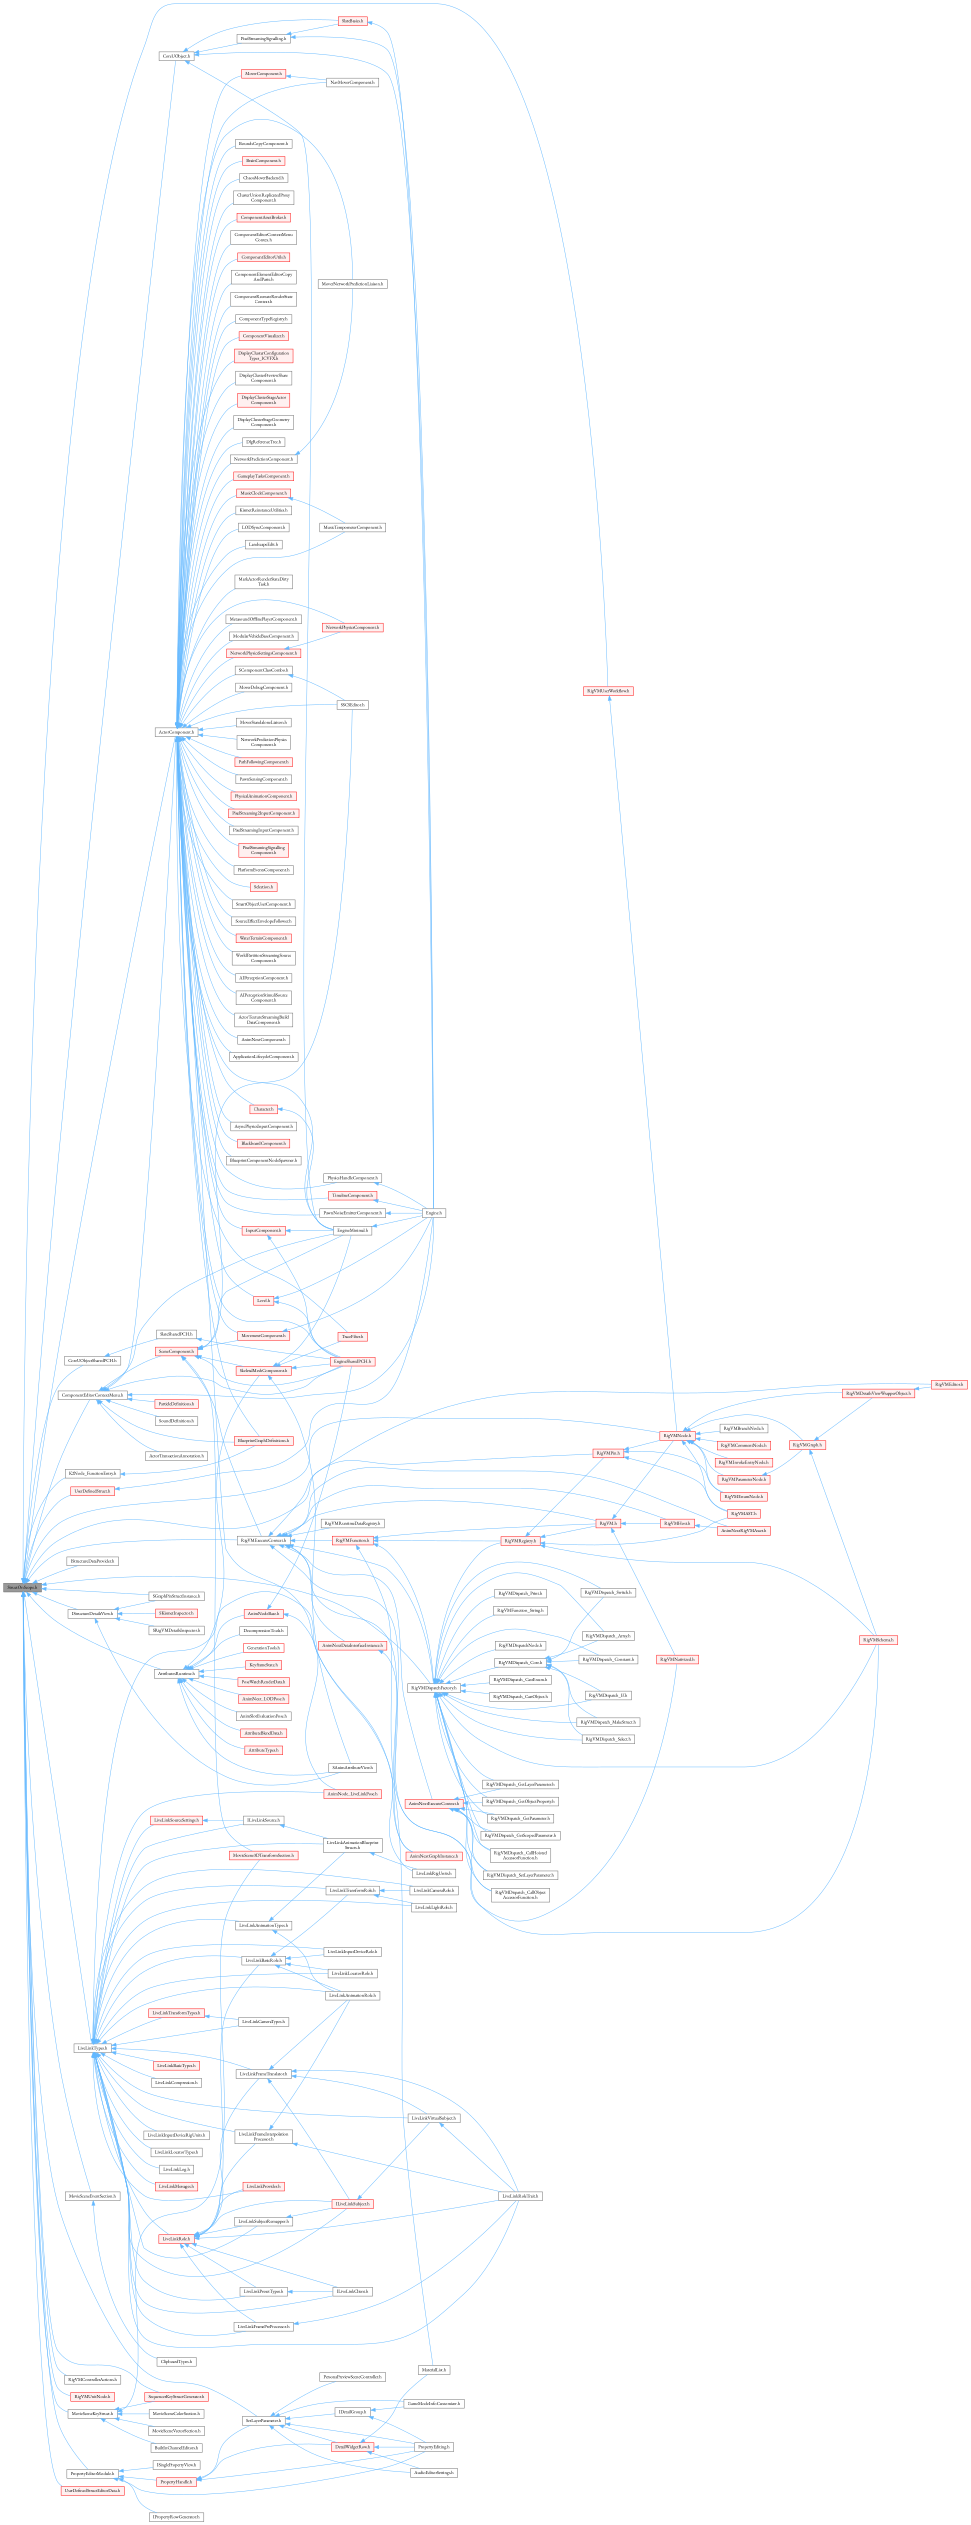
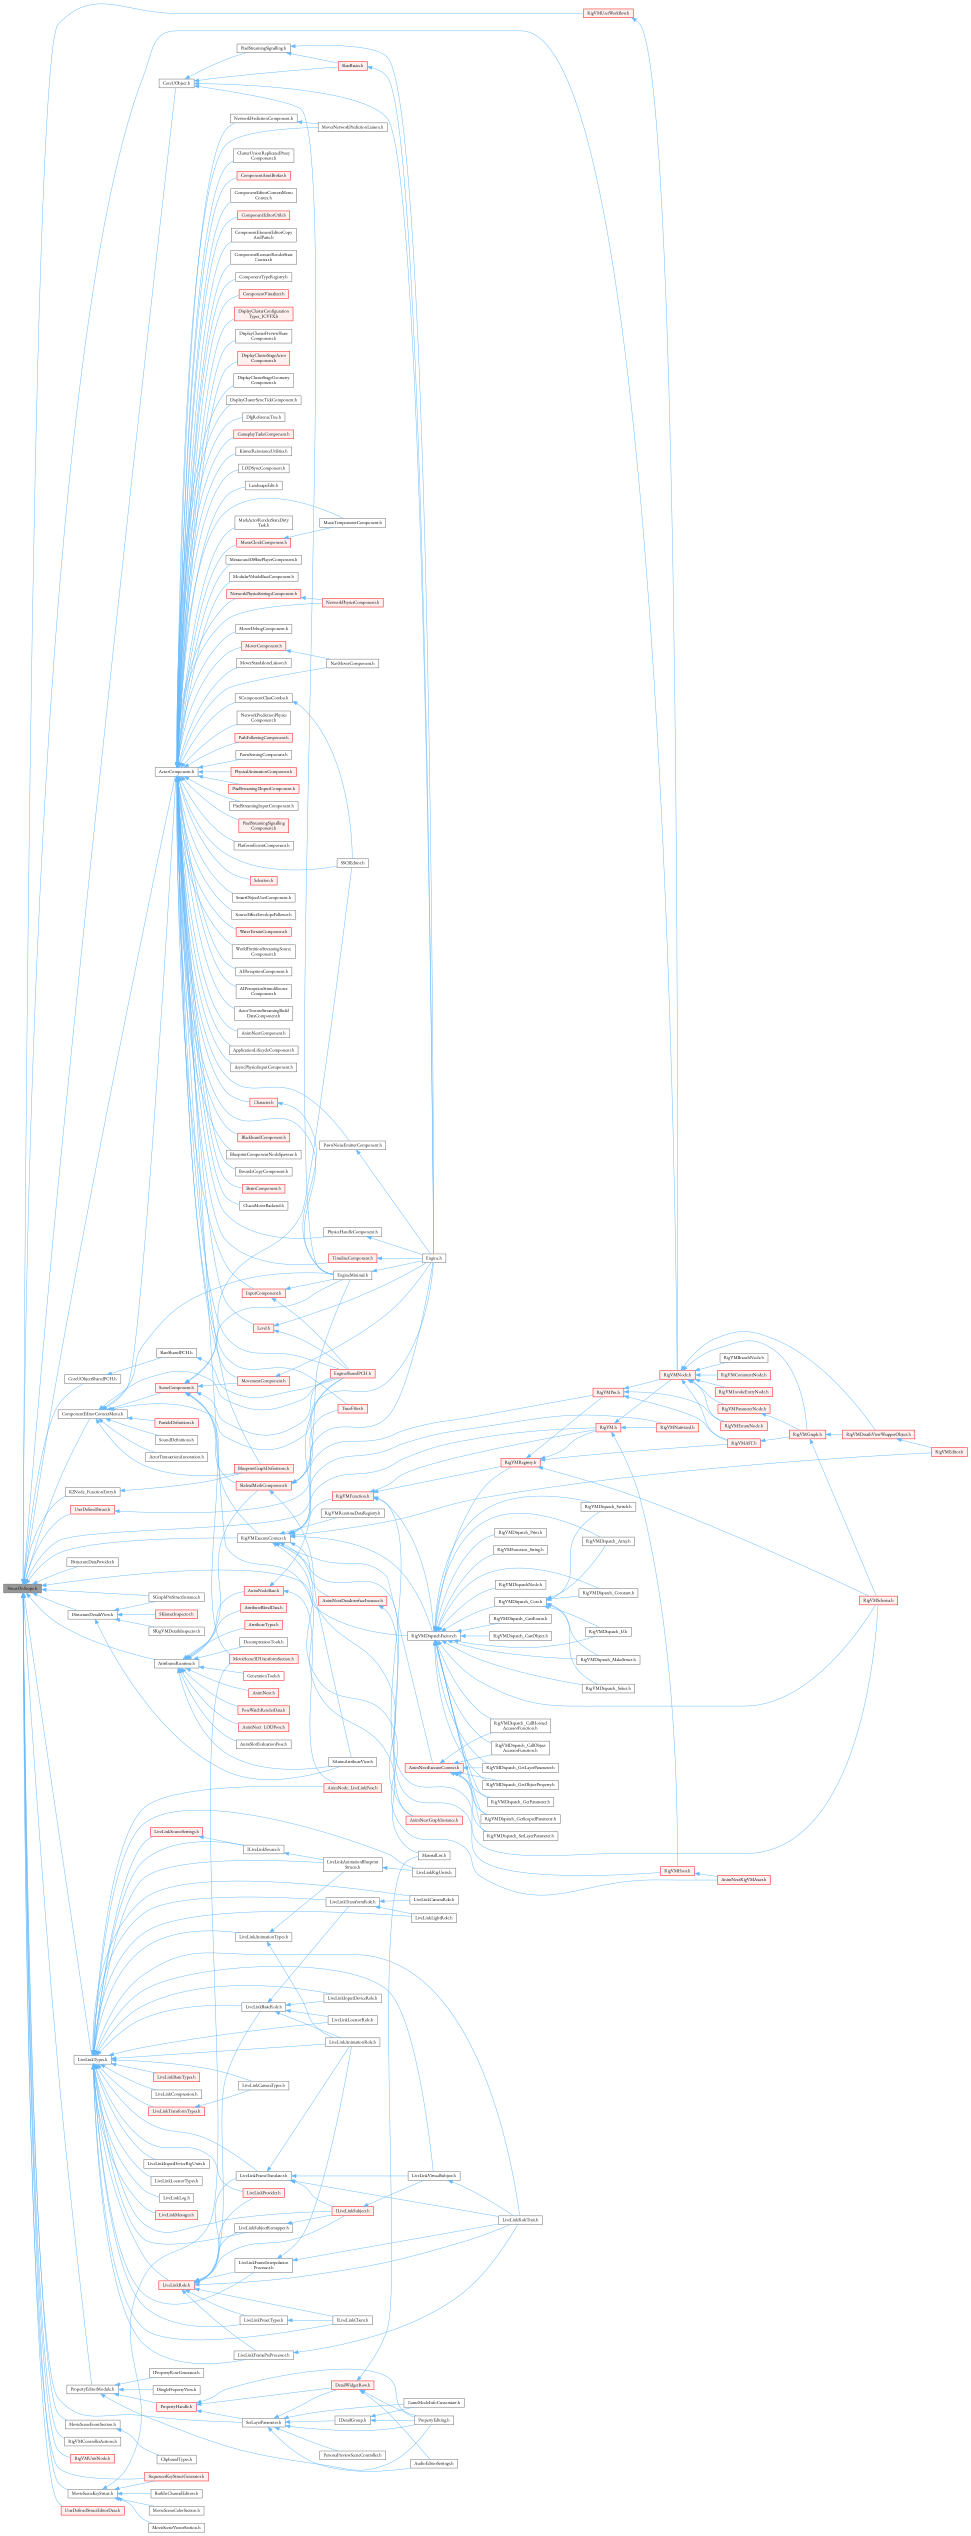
node "DisplayClusterSyncTickComponent.h": added
edge "RigVMGraph.h" -> "RigVMAST.h": added
node "KeyframeState.h": label "KeyframeState.h" -> "AnimNext.h"
